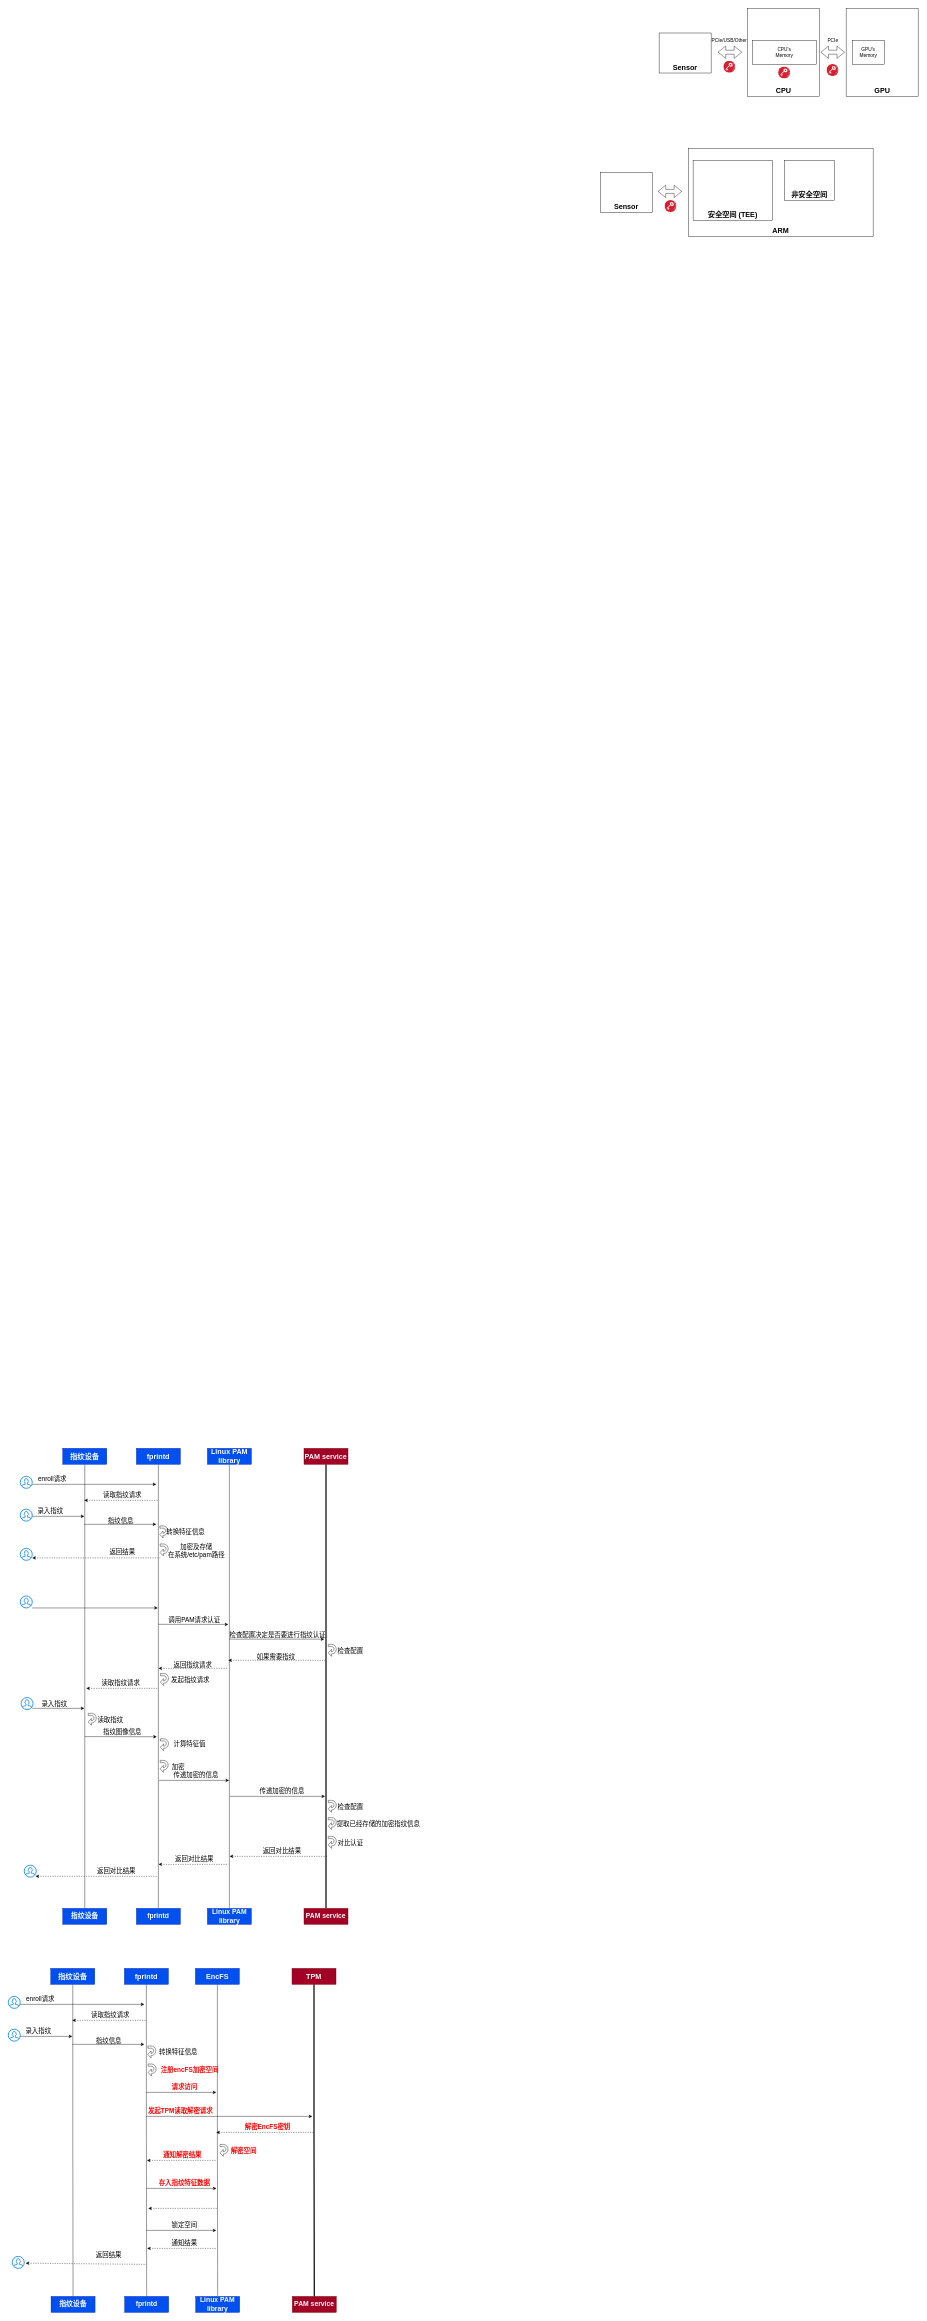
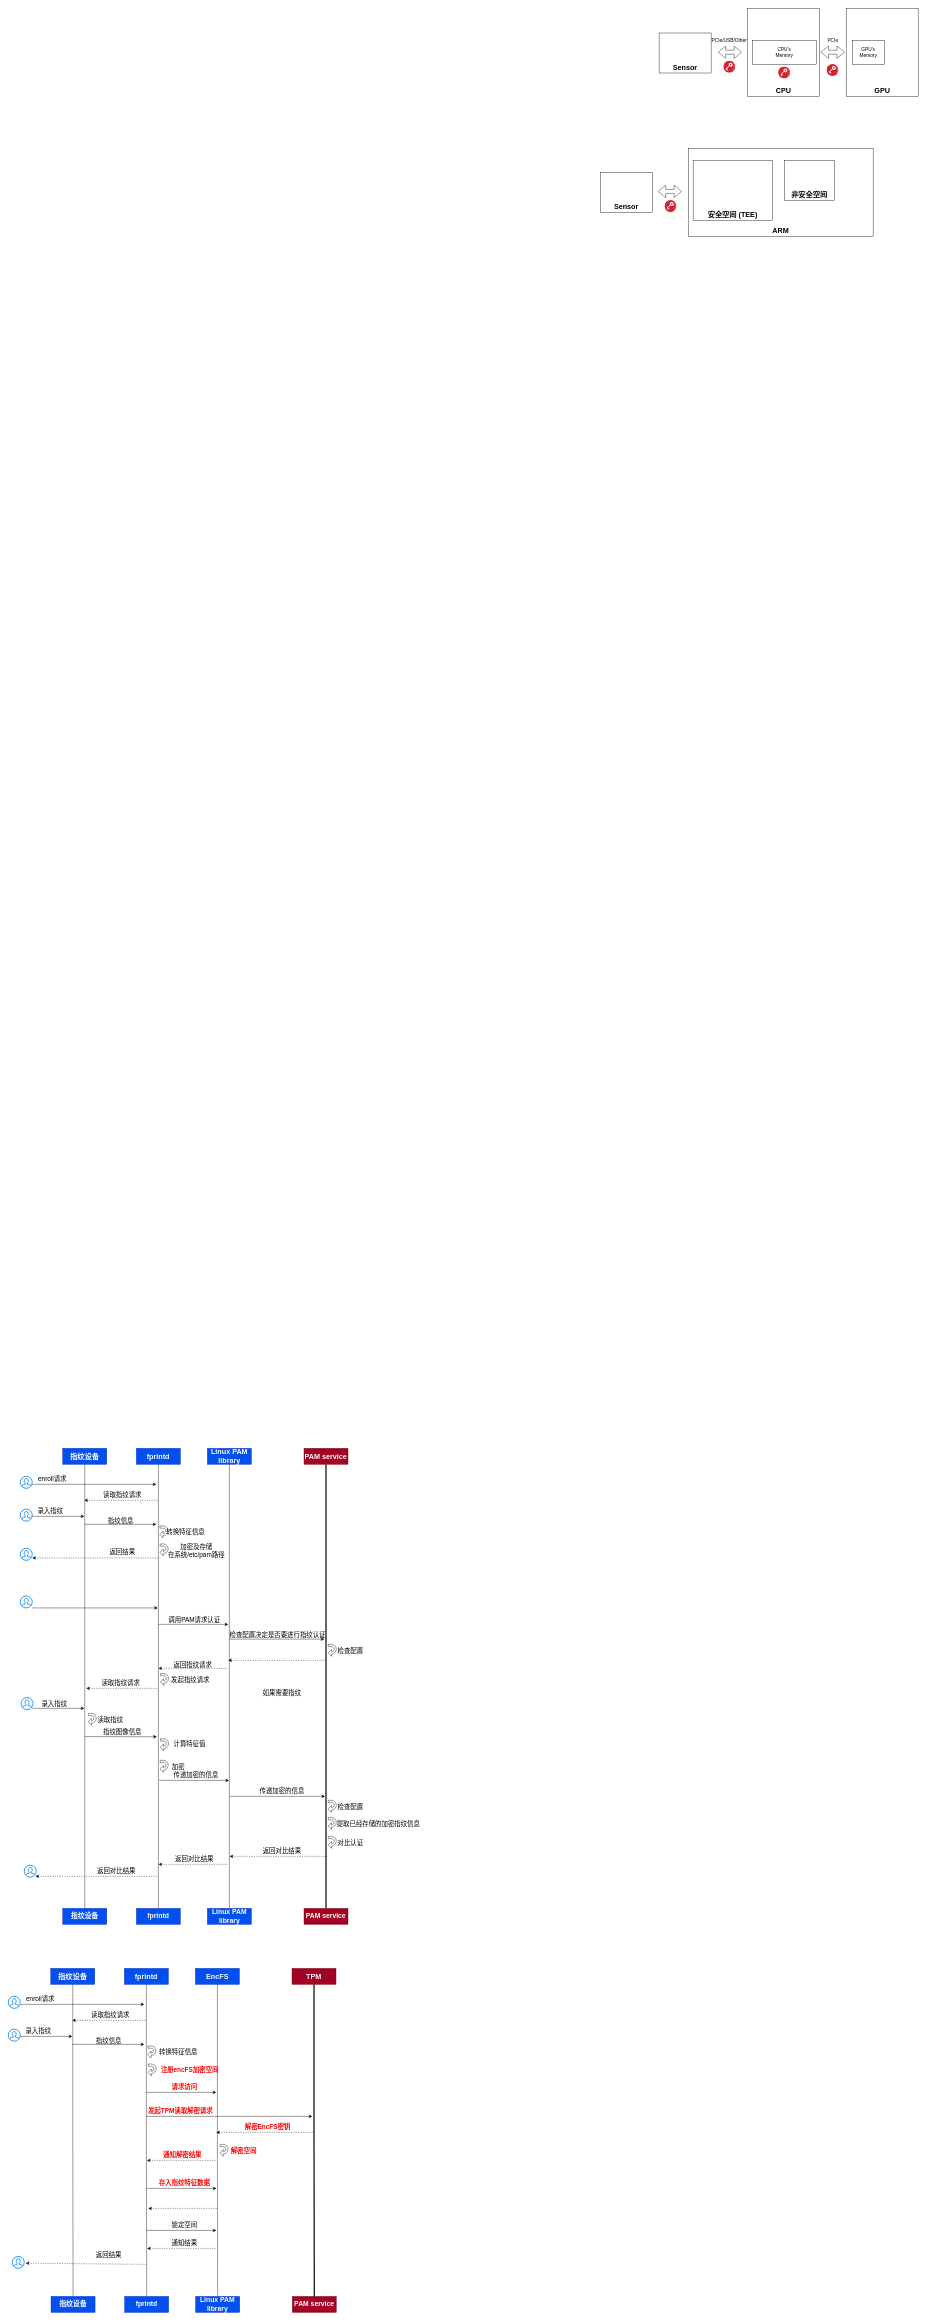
node "如果需要指纹": moved (276, 1657) -> (282, 1693)
